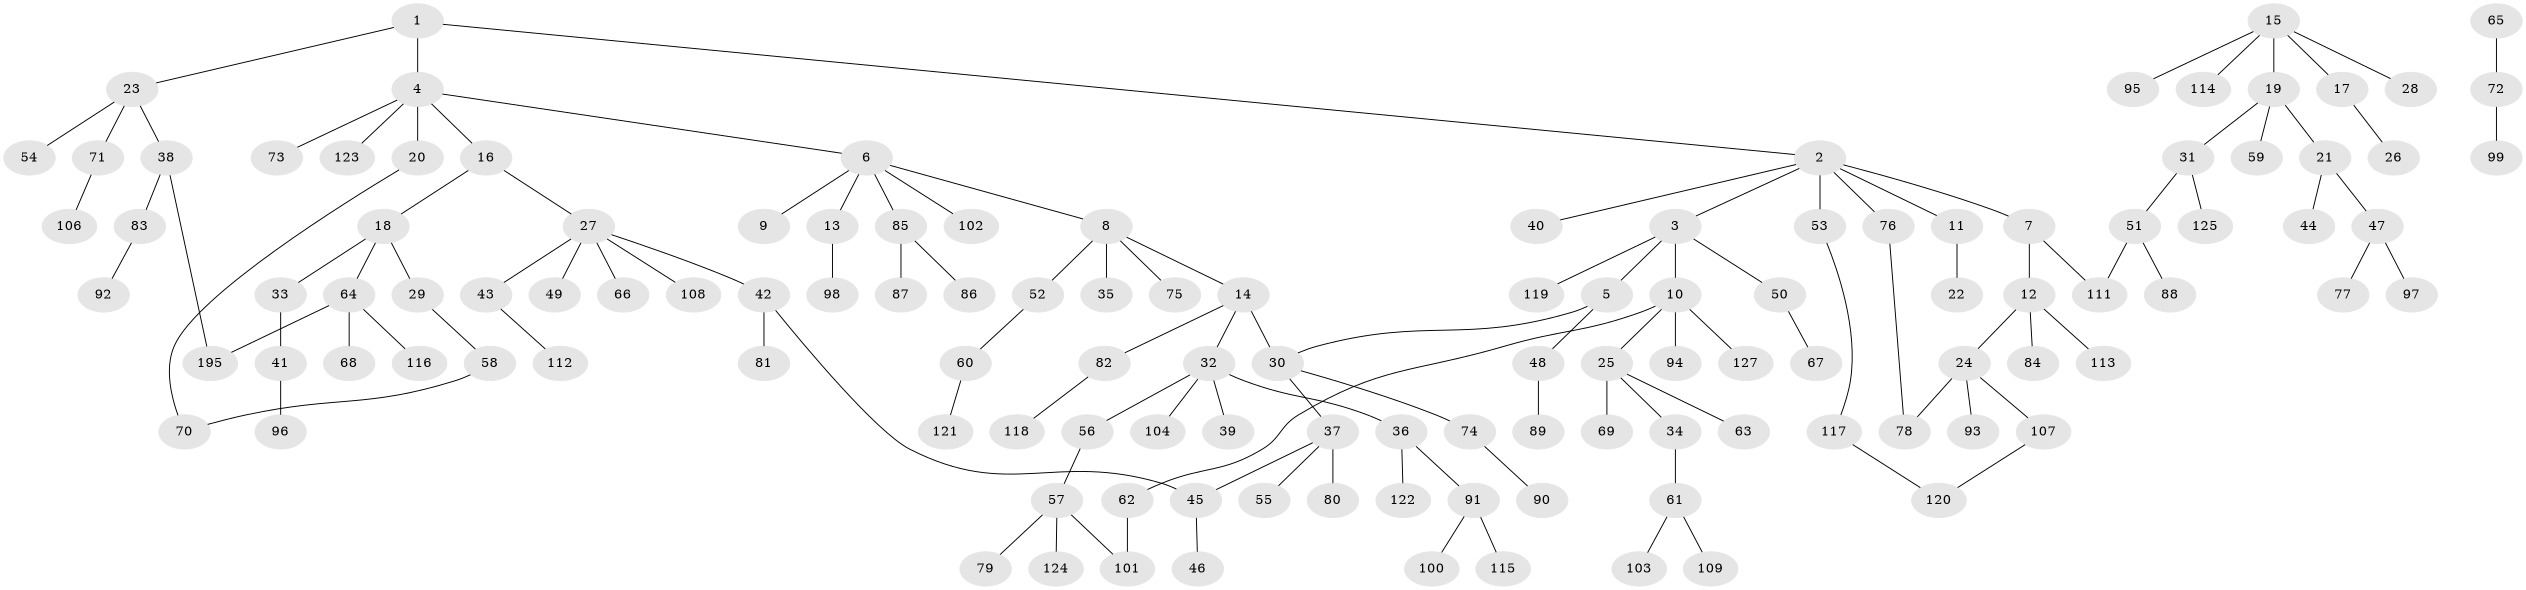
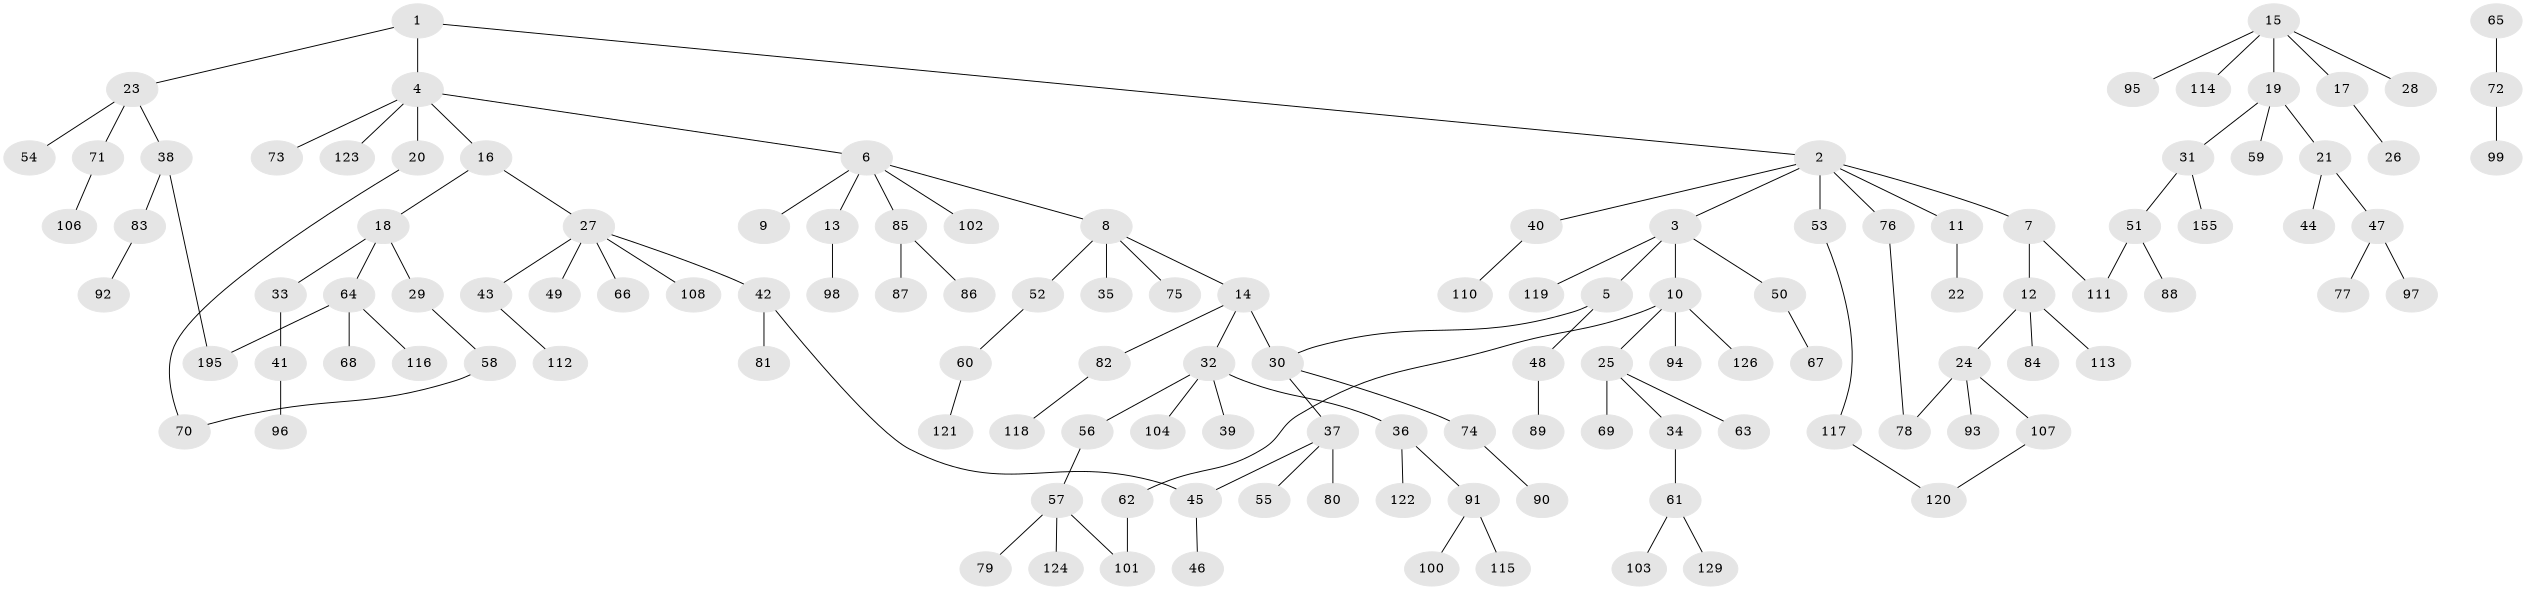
node "125": label "125" -> "155"
node "110": added
node "127": label "127" -> "126"
node "109": label "109" -> "129"
